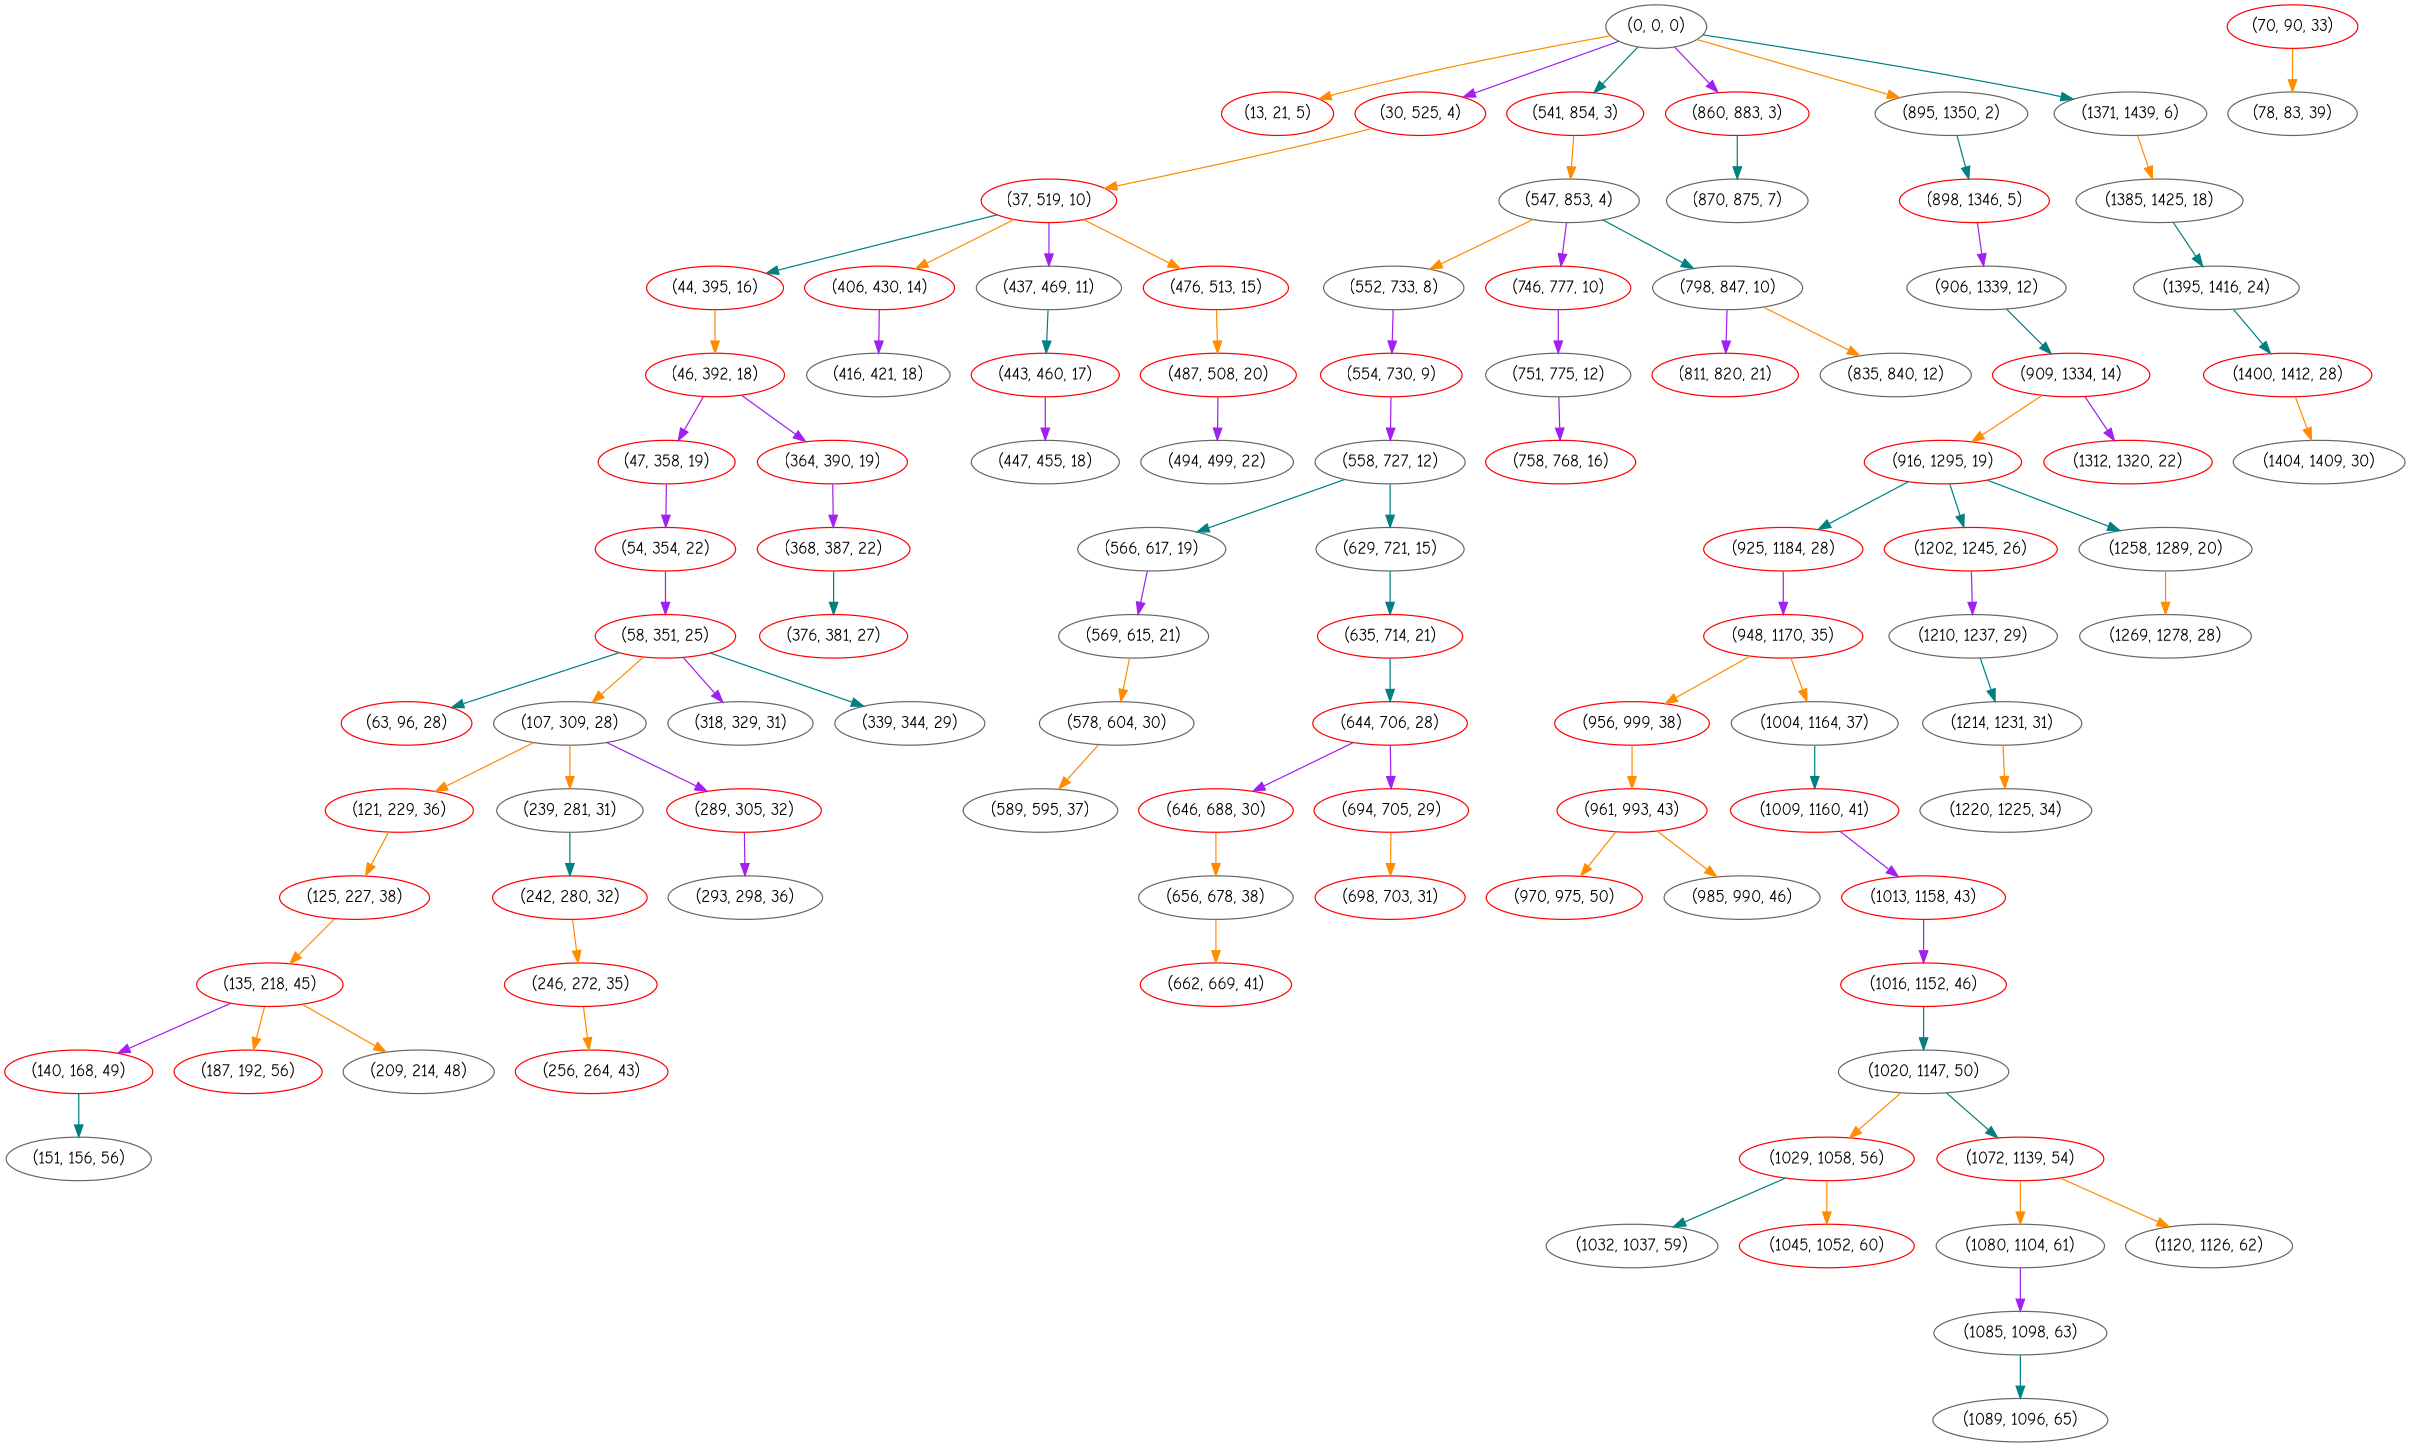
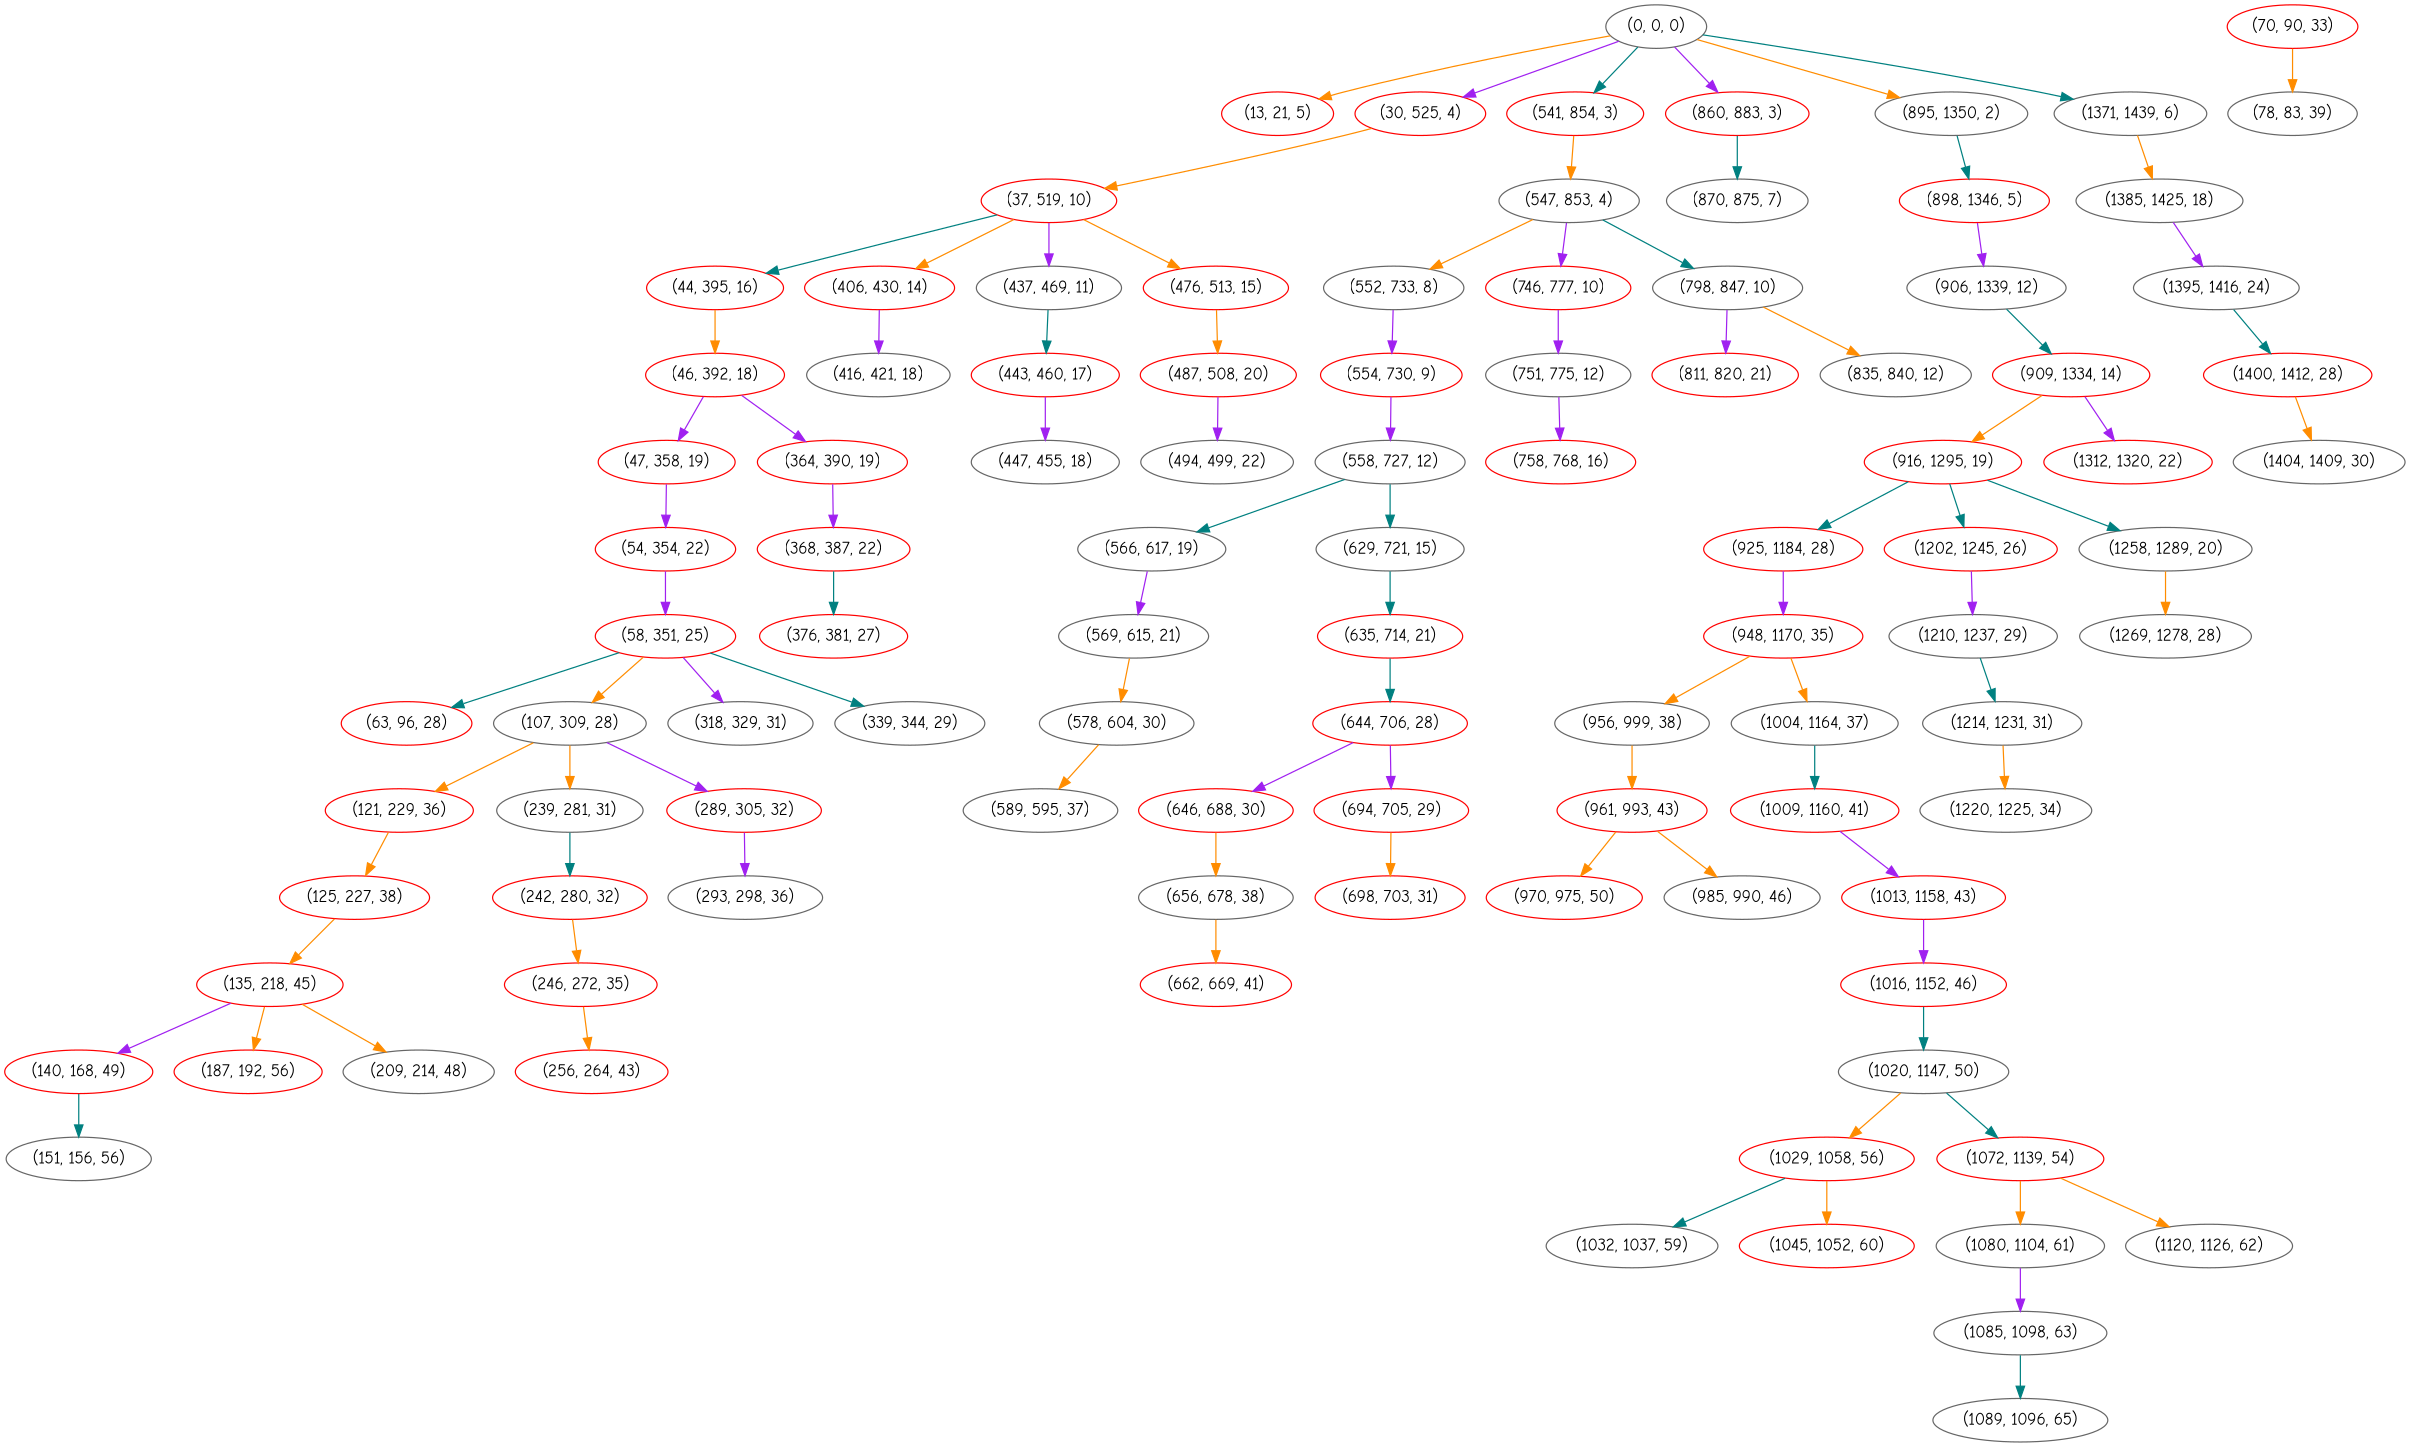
edge "(1385, 1425, 18)" -> "(1395, 1416, 24)": color teal -> purple
node "(956, 999, 38)": color red -> gray40
